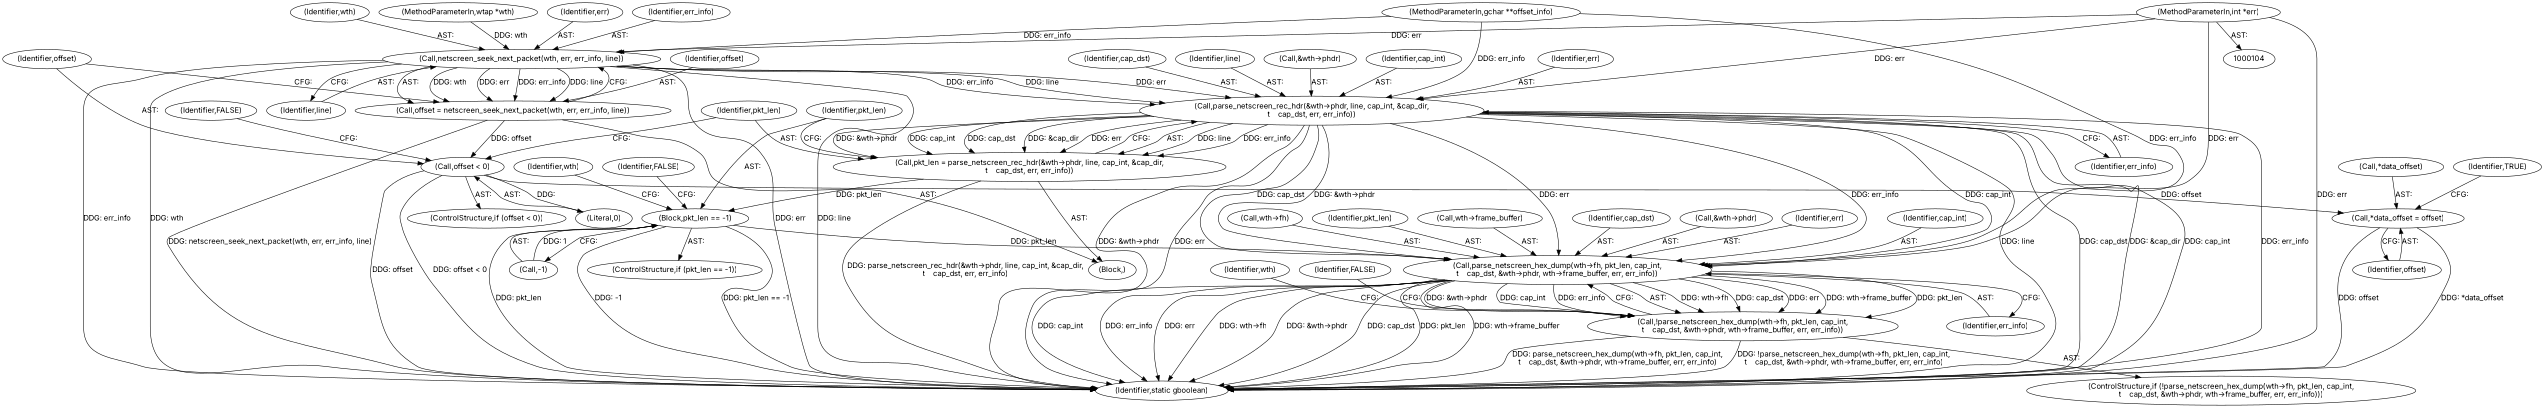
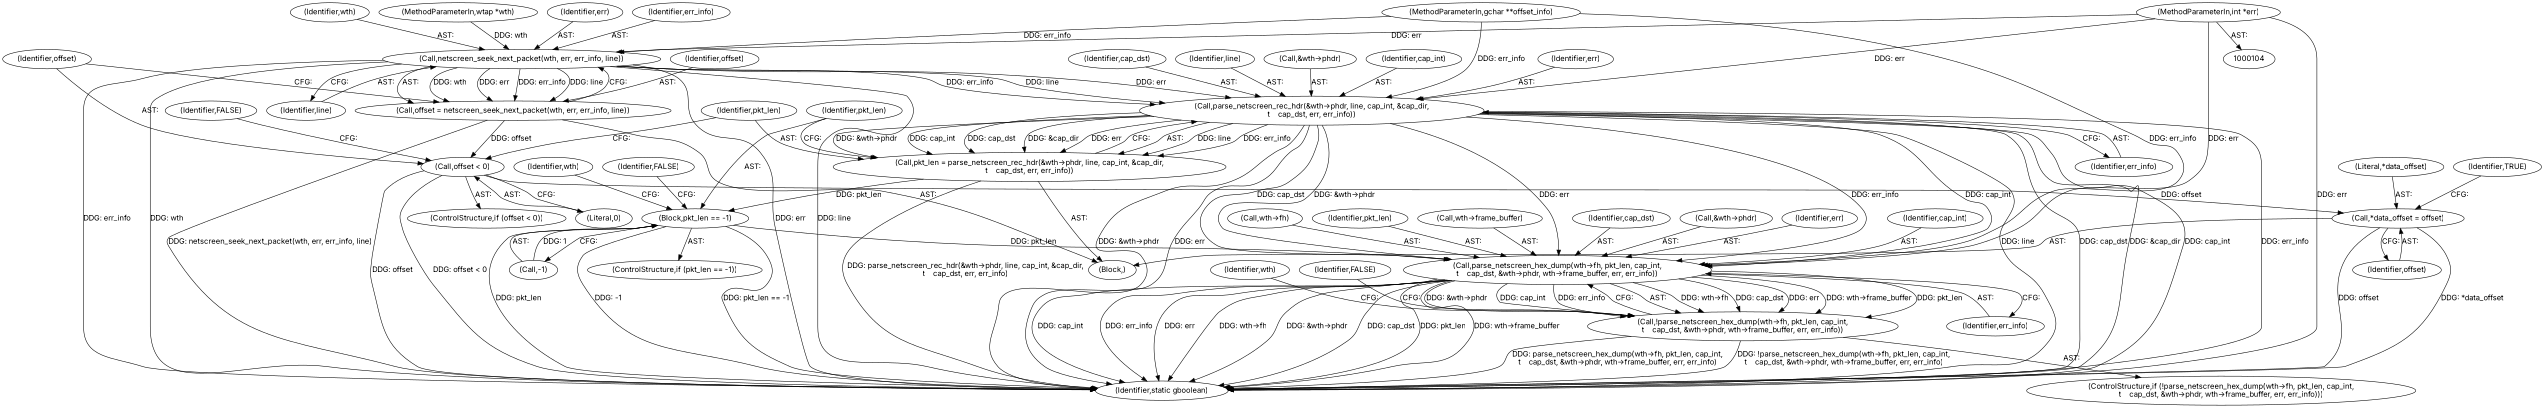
node "(Call,*data_offset)": label "(Call,*data_offset)" -> "(Literal,*data_offset)"
edge "(Call,offset < 0)" -> "(Literal,0)": label "DDG: " -> "CFG: "
edge "(Call,*data_offset = offset)" -> "(Block,)": added, label "AST:"
